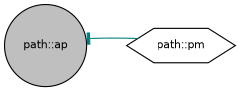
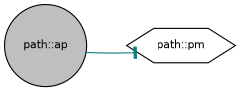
edge "path::pm" -> "path::ap": reversed
